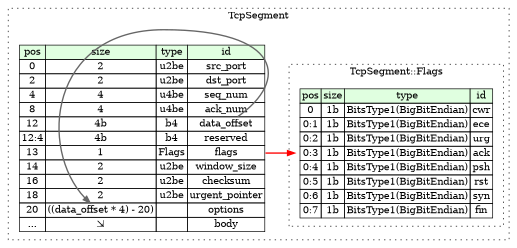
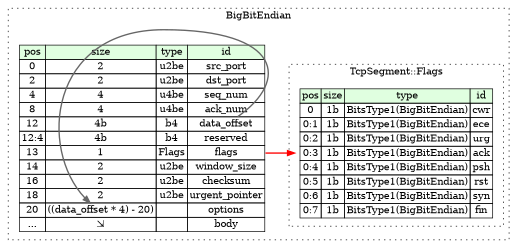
cluster "TcpSegment": label "TcpSegment" -> "BigBitEndian"
